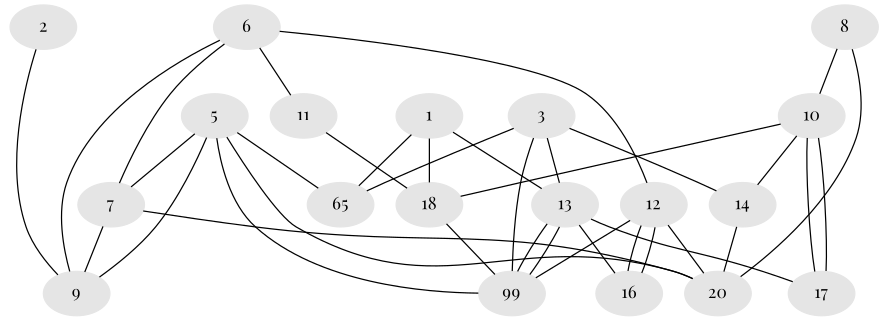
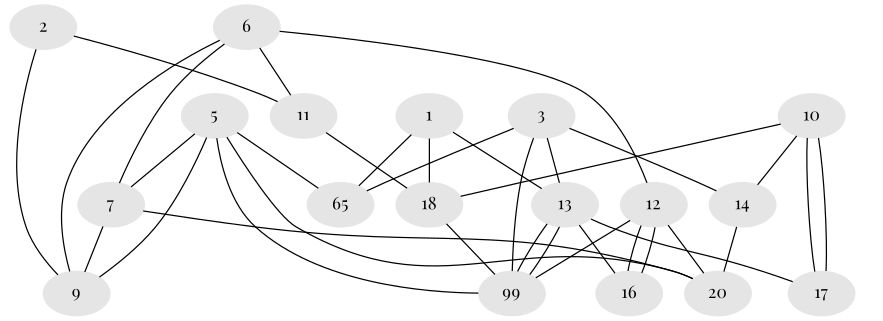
node "8": removed
edge "2" -- "11": added
